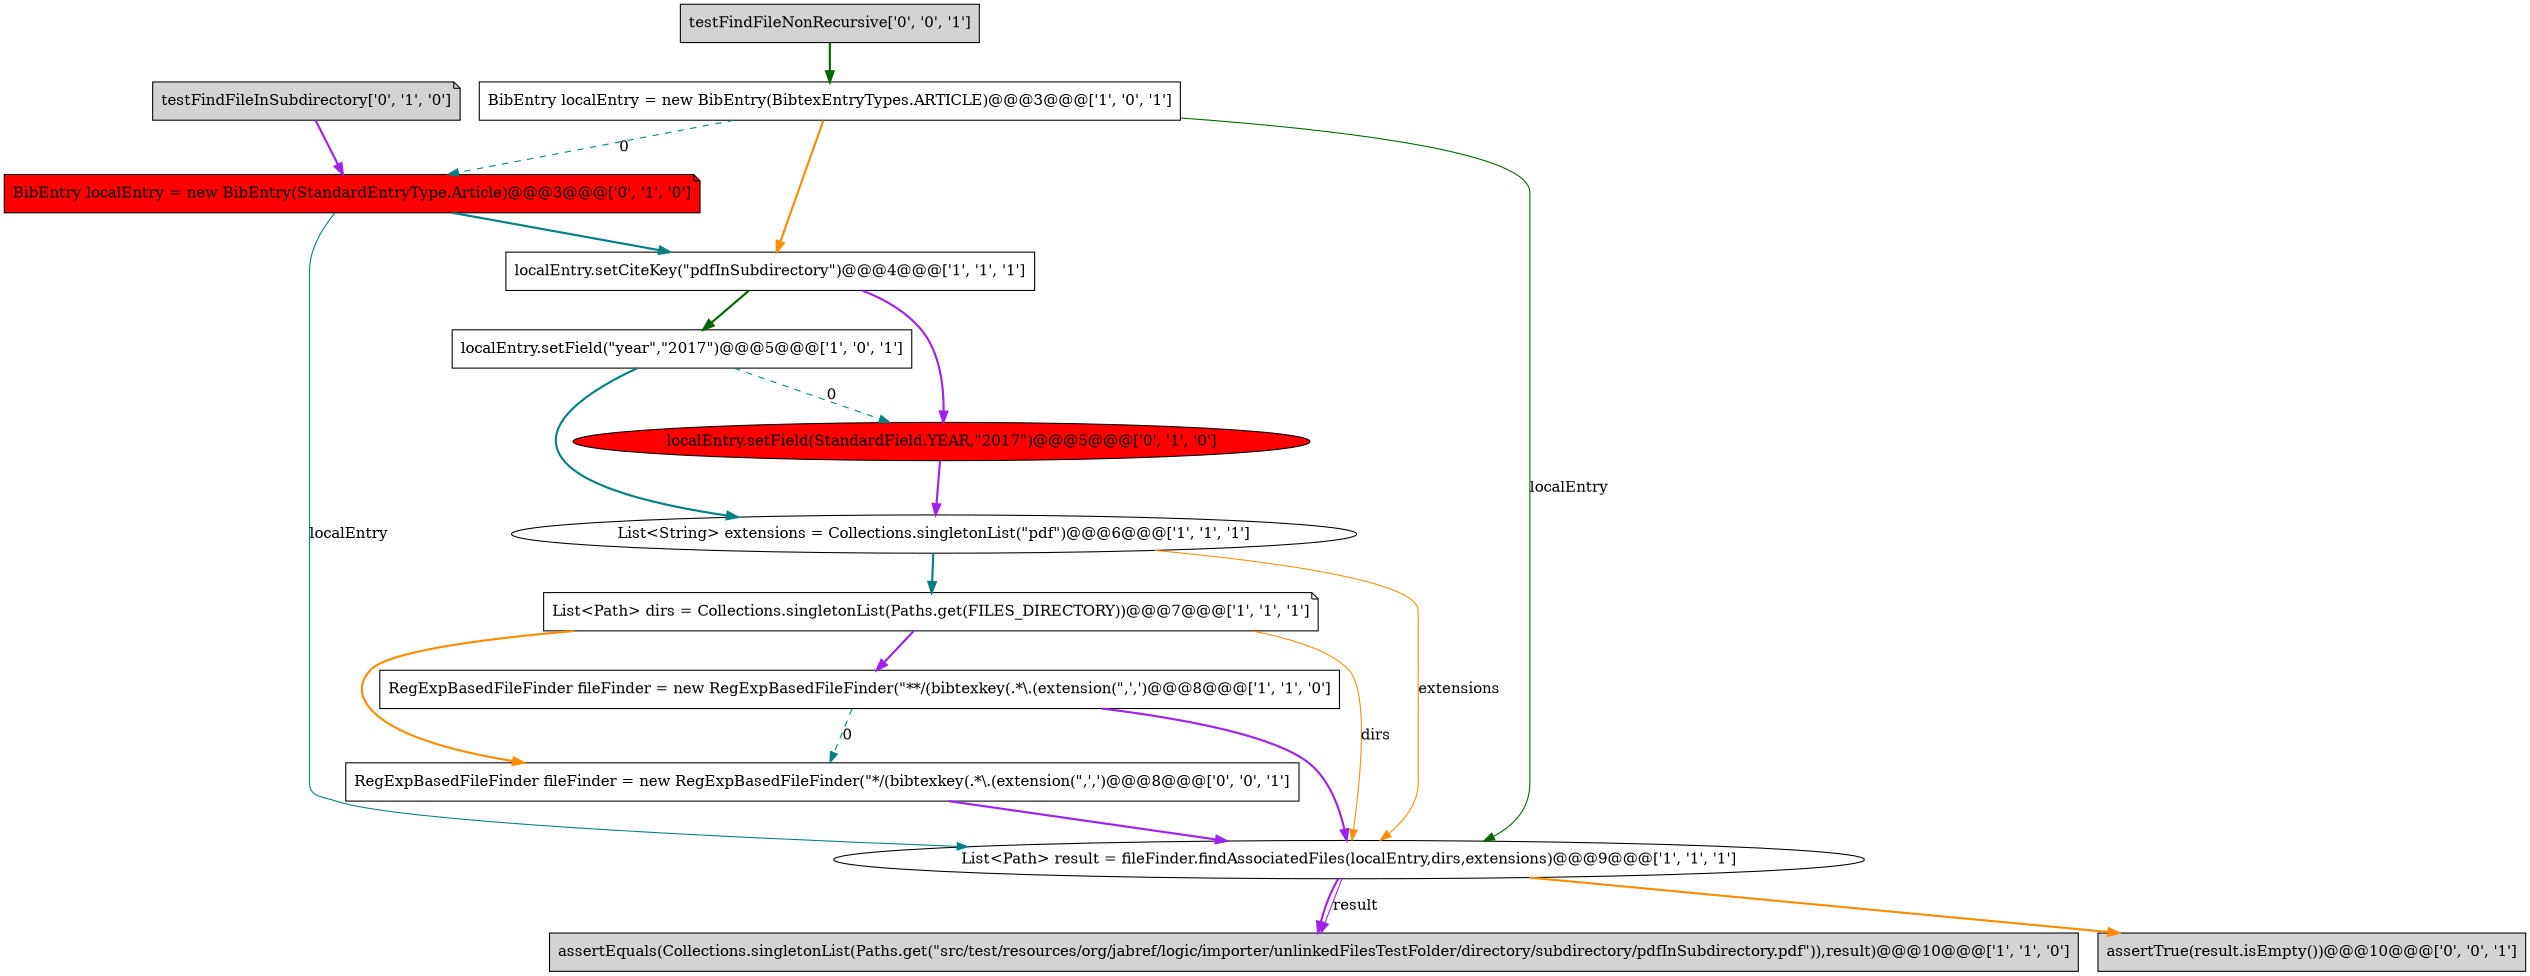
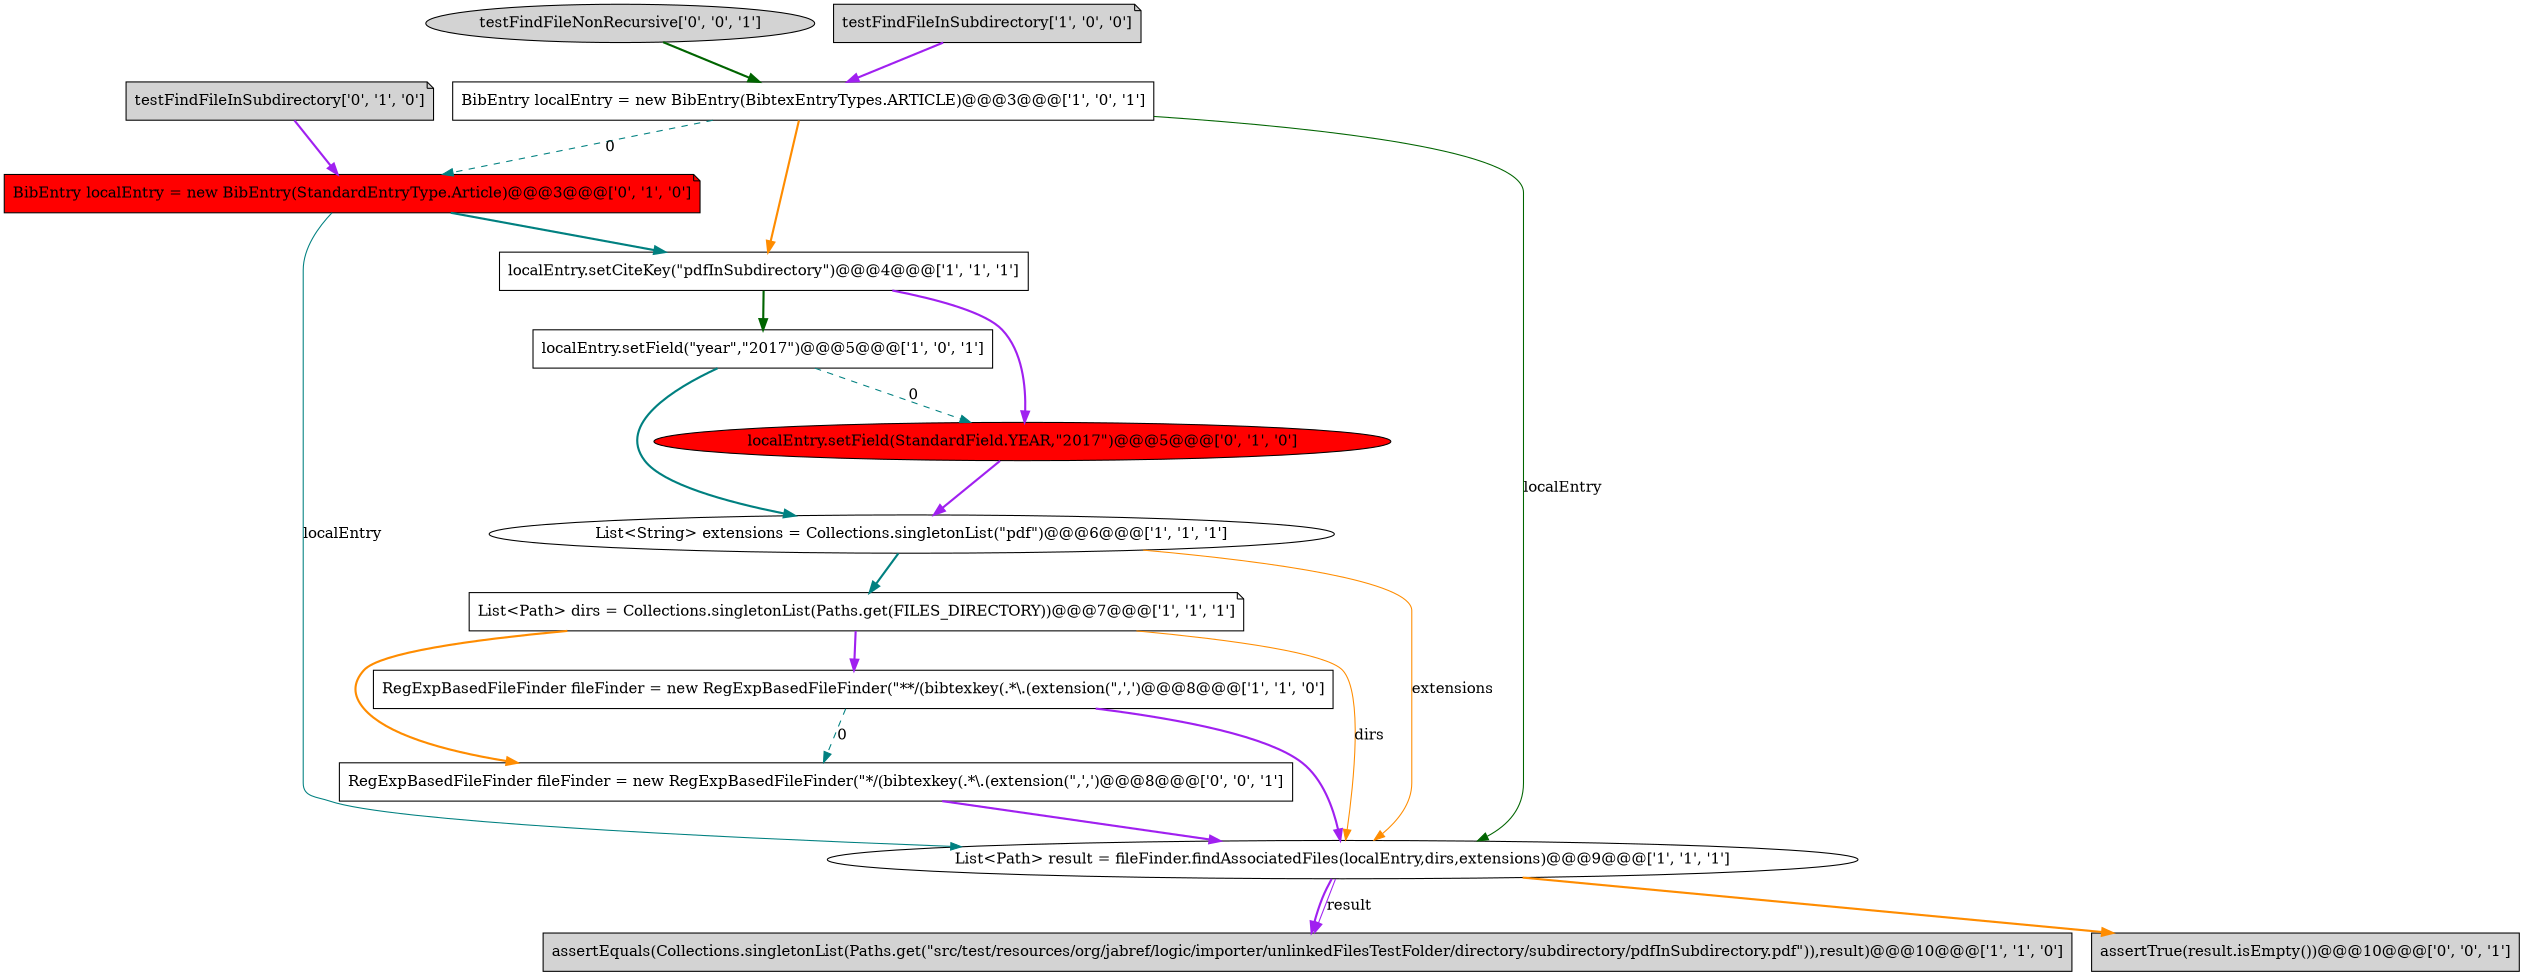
node "testFindFileNonRecursive['0', '0', '1']": shape box -> ellipse
node "testFindFileInSubdirectory['1', '0', '0']": added
